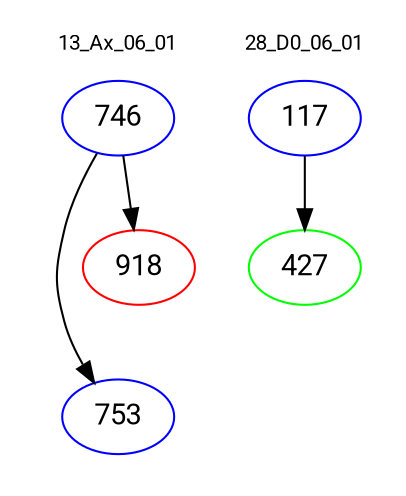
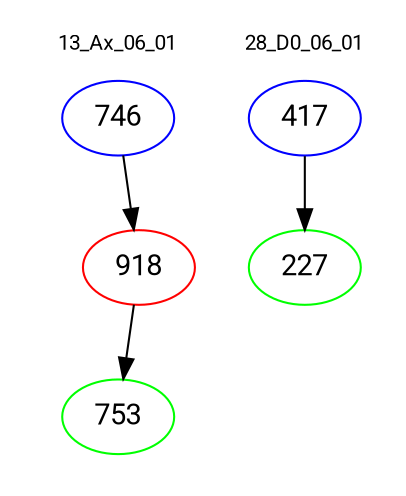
node "117": label "117" -> "417"
edge "746" -> "753": now "918" -> "753"
node "427": label "427" -> "227"
node "753": color blue -> green
